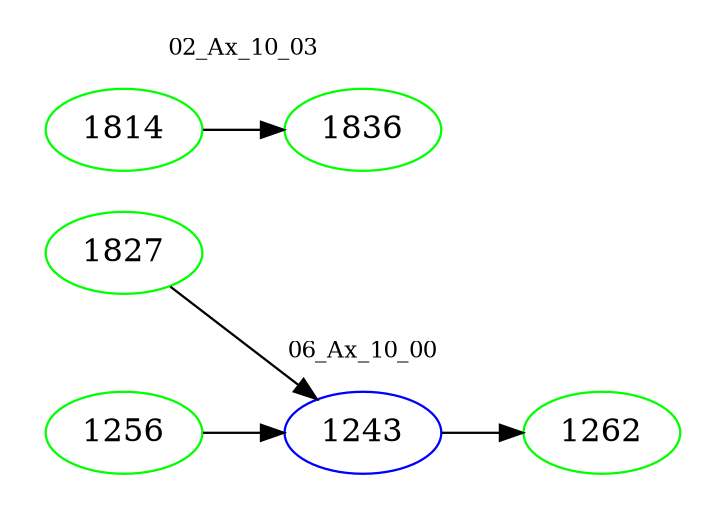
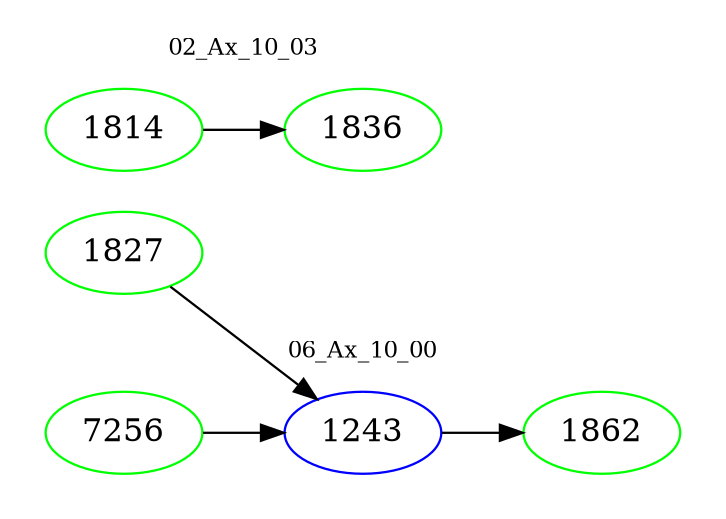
node "1256": label "1256" -> "7256"
node "1262": label "1262" -> "1862"
